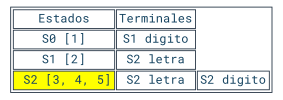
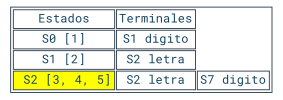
node "Estados": text "S2 digito" -> "S7 digito"
